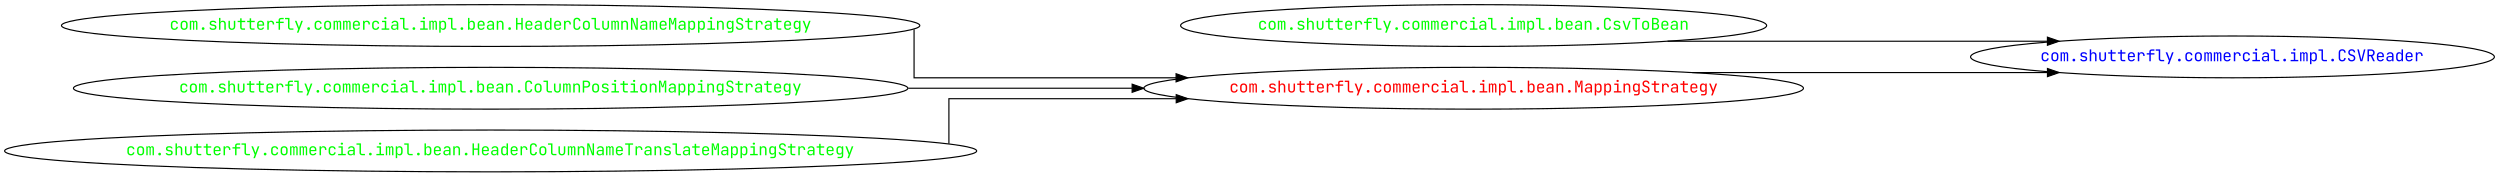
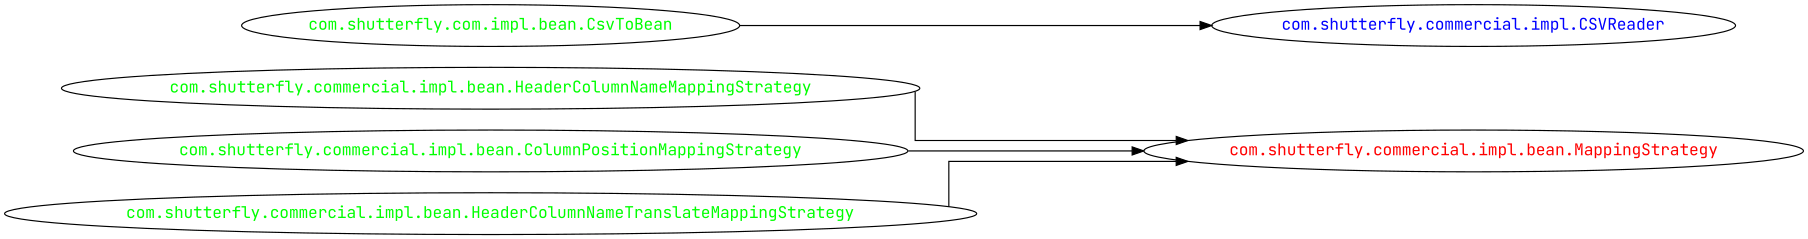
node "com.shutterfly.commercial.impl.bean.CsvToBean": label "com.shutterfly.commercial.impl.bean.CsvToBean" -> "com.shutterfly.com.impl.bean.CsvToBean"
edge "com.shutterfly.commercial.impl.bean.MappingStrategy" -> "com.shutterfly.commercial.impl.CSVReader": removed
